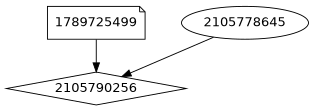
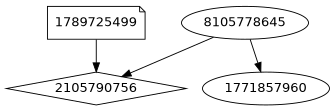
node "2105778645": label "2105778645" -> "8105778645"
node "2105790256": label "2105790256" -> "2105790756"
node "1771857960": added
